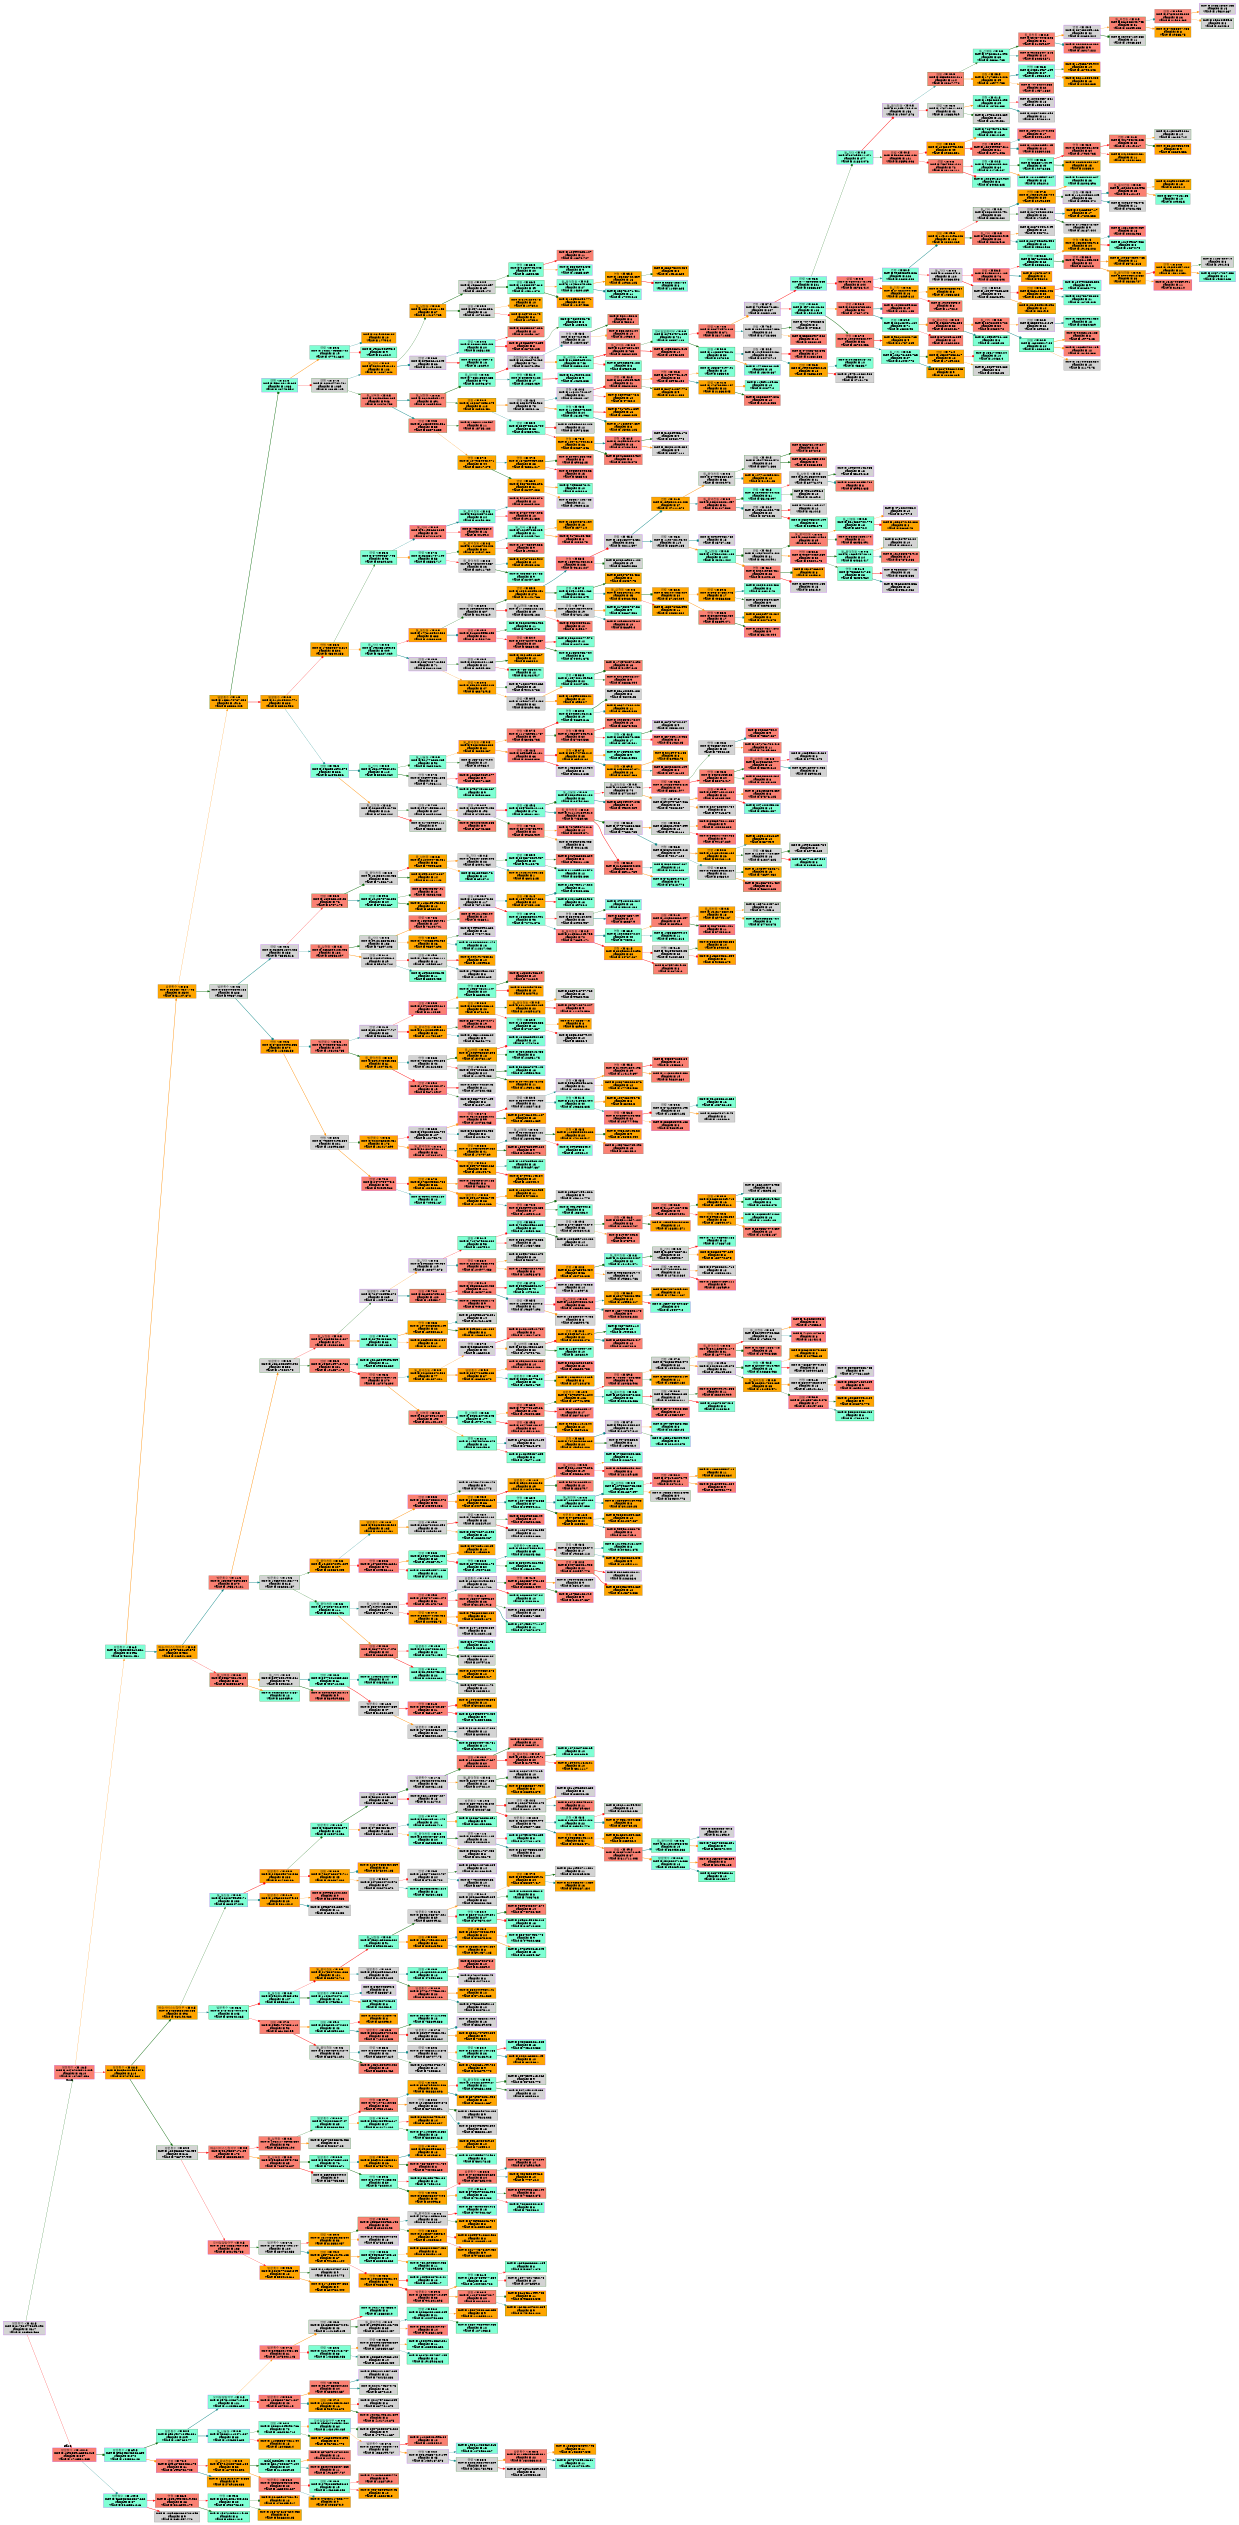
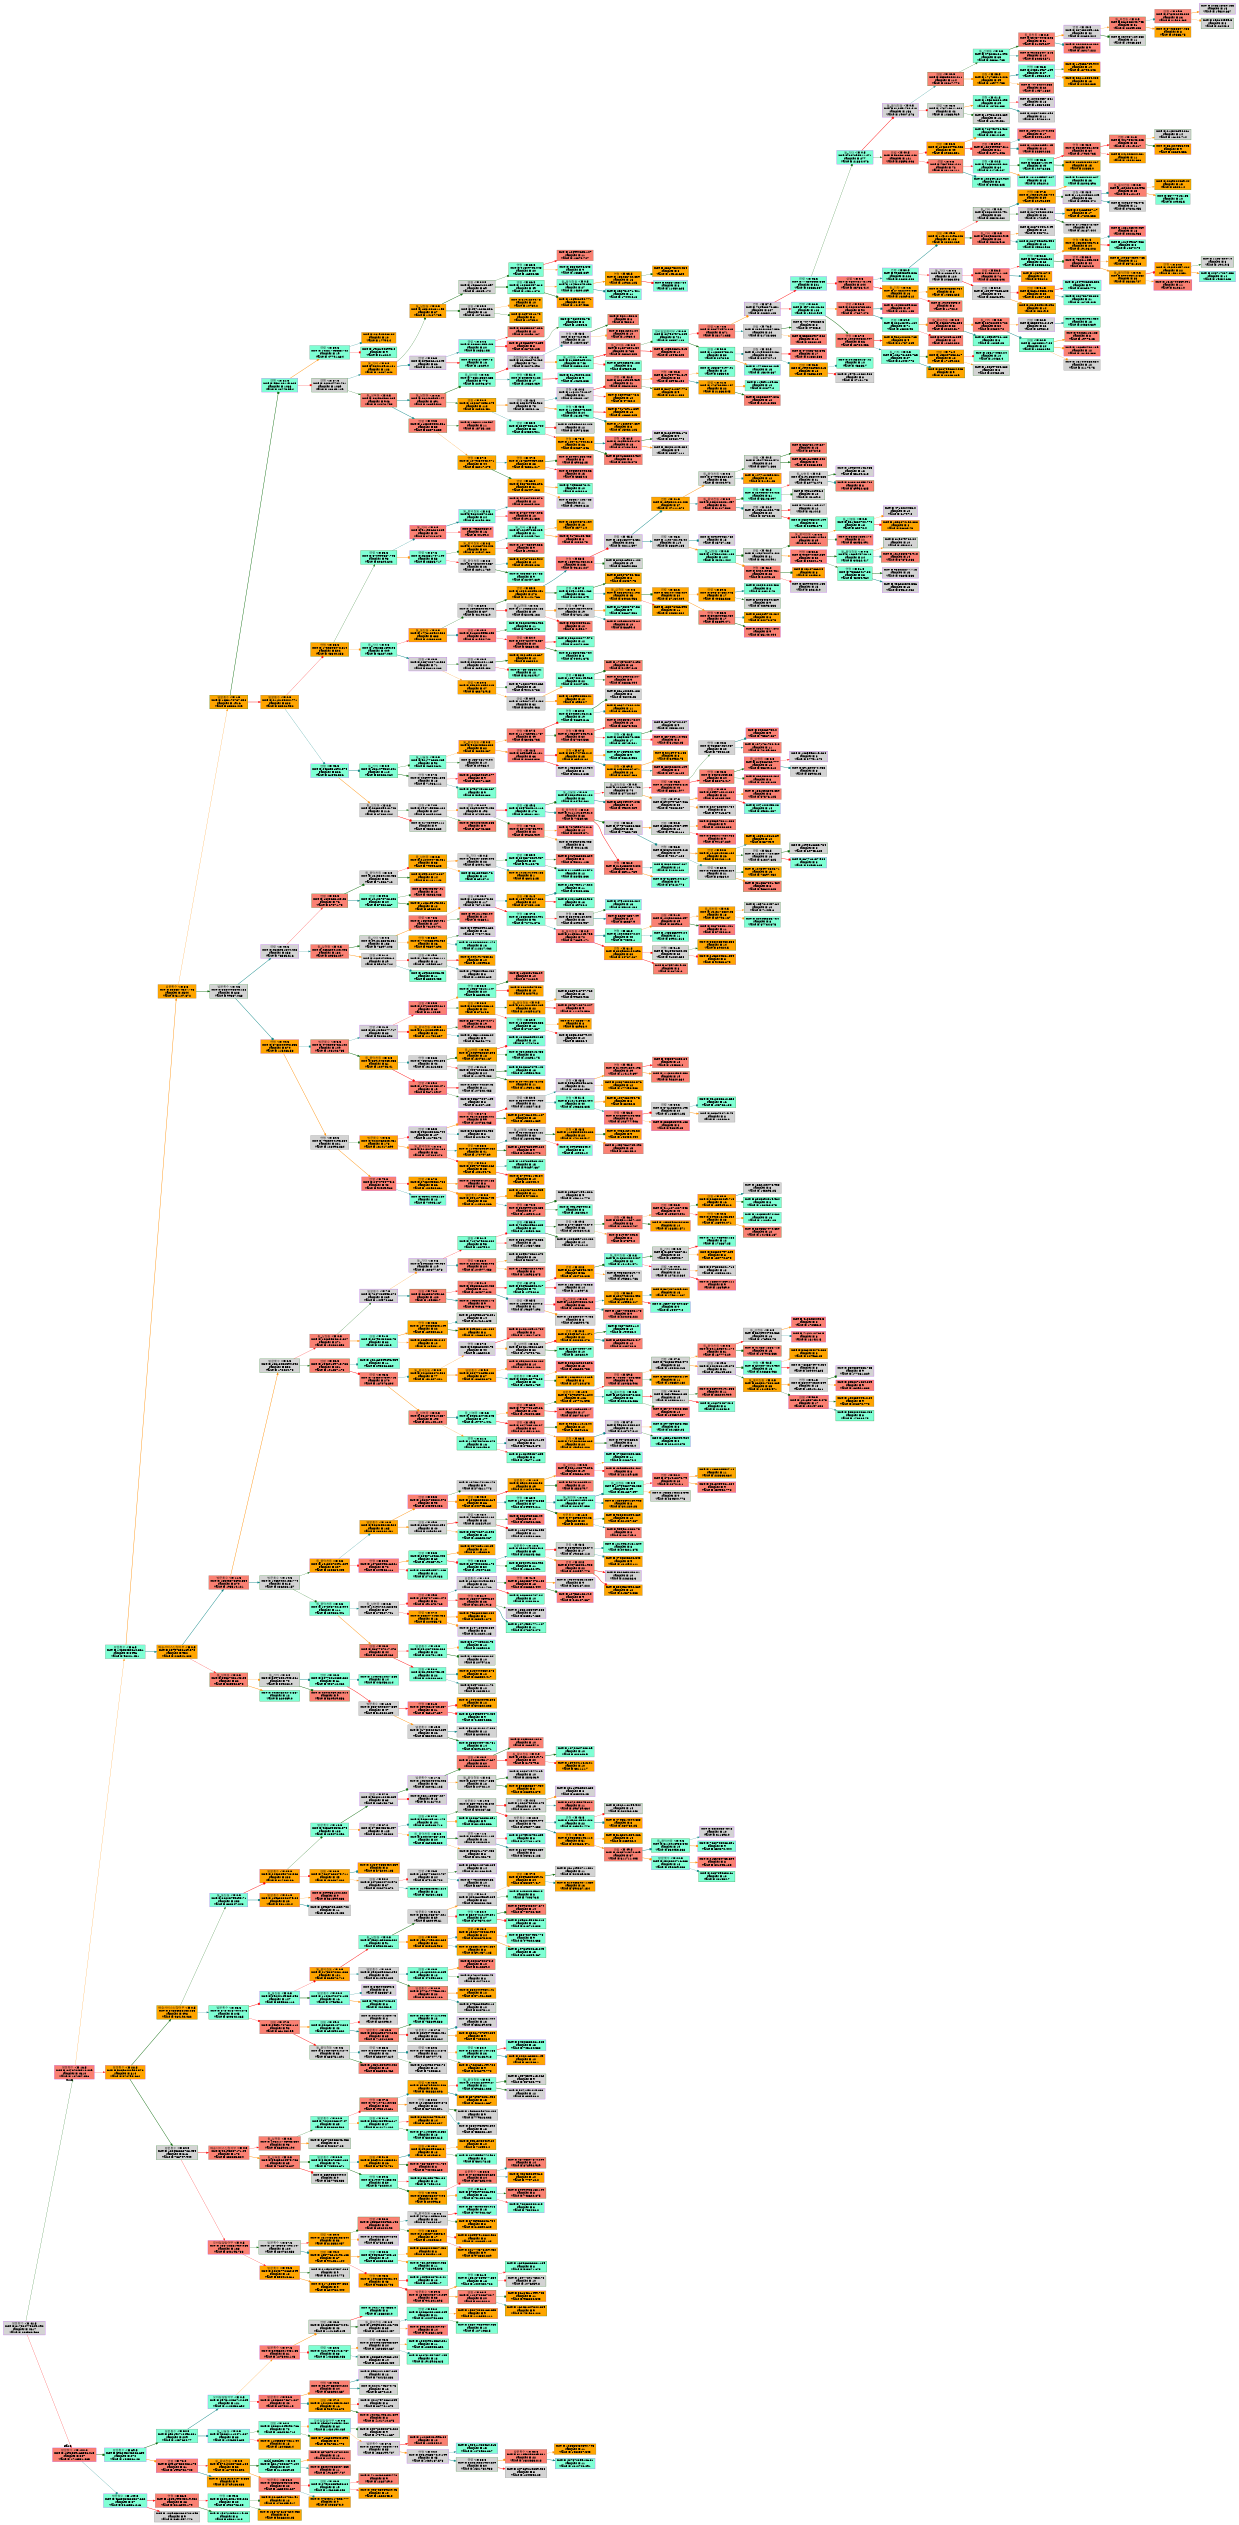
edge "성별 <= 0.5 mse = 753750814.21 samples = 72 value = 23116.111" -> "mse = 1028491510.984 samples = 8 value = 34052.625": color red -> teal
edge "연령 <= 53.5 mse = 752811255.023 samples = 44 value = 26410.5" -> "mse = 1095670509.785 samples = 11 value = 35781.818": style bold -> solid
edge "연령 <= 35.5 mse = 29716843.556 samples = 18 value = 10732.333" -> "mse = 26972516.75 samples = 8 value = 10735.0": color red -> darkgreen
edge "연령 <= 51.5 mse = 753662417.82 samples = 28 value = 43439.964" -> "mse = 986428877.716 samples = 15 value = 46845.533": color red -> darkgreen
edge "연령 <= 48.5 mse = 542213960.461 samples = 23 value = 31242.13" -> "mse = 689948002.133 samples = 15 value = 32815.0": style bold -> solid
edge "연령 <= 44.5 mse = 968567254.087 samples = 20 value = 75902.25" -> "mse = 1071761738.413 samples = 11 value = 76159.636": color darkorange -> teal
node "mse = 20244721309.75 samples = 8 value = 624293.0": fillcolor orange -> lightgrey
